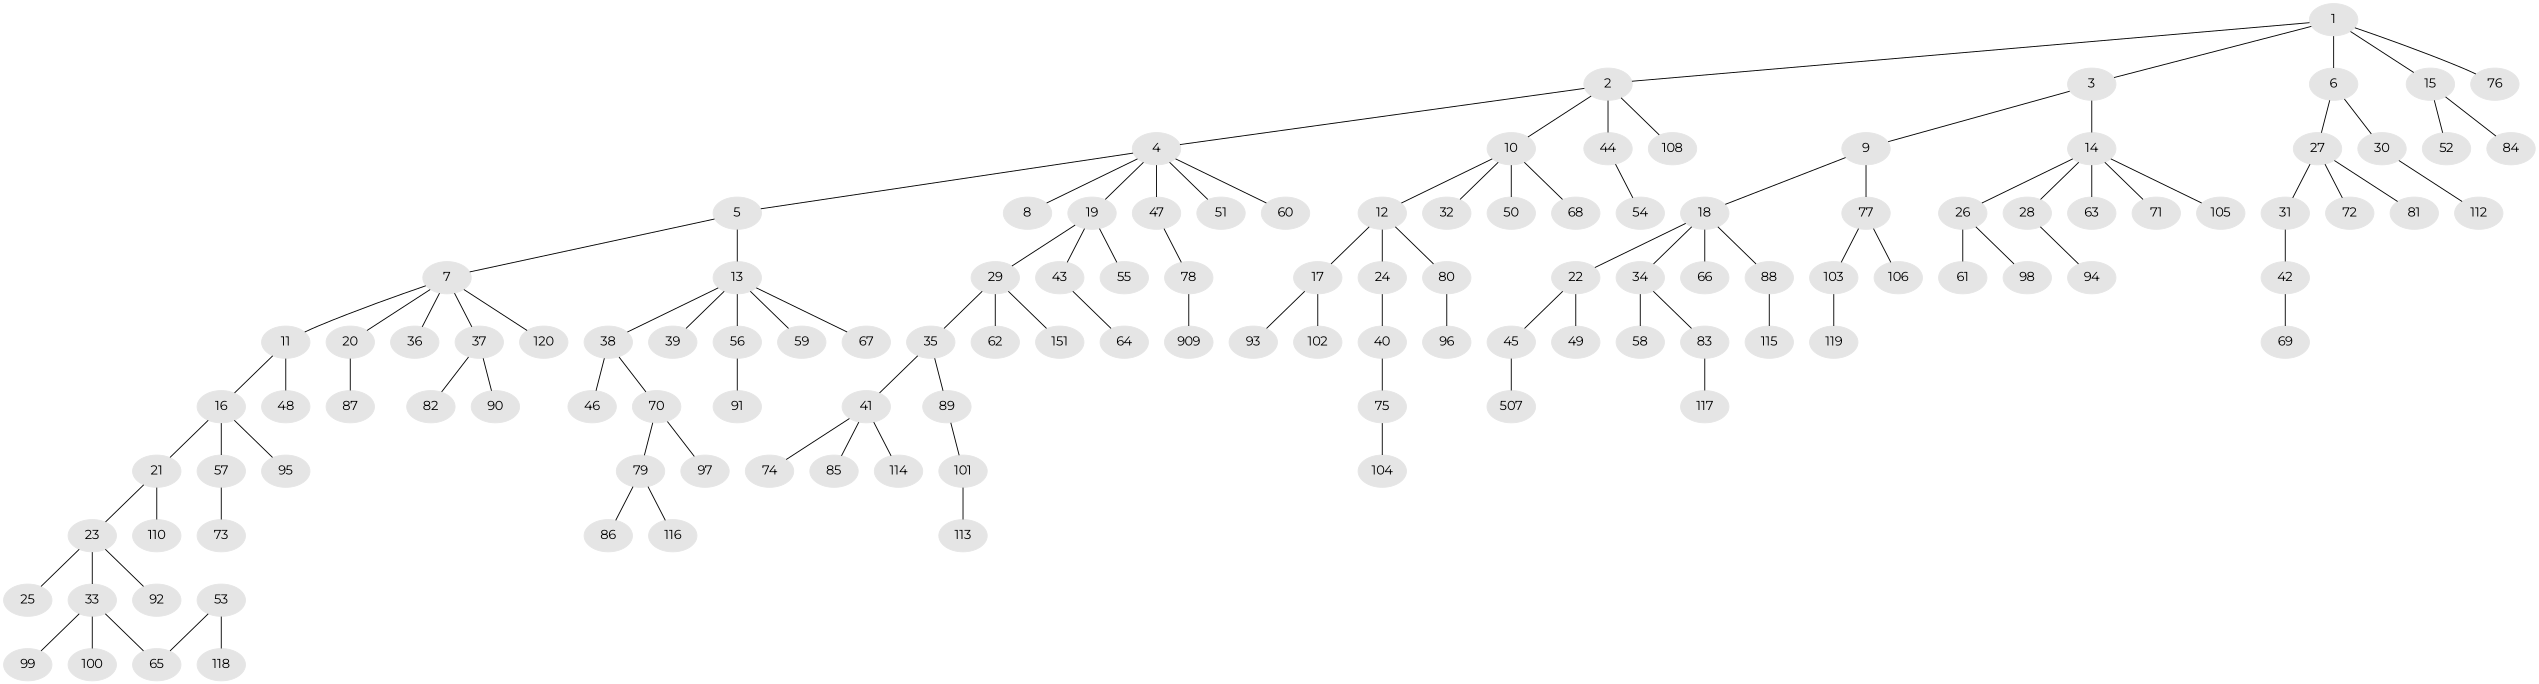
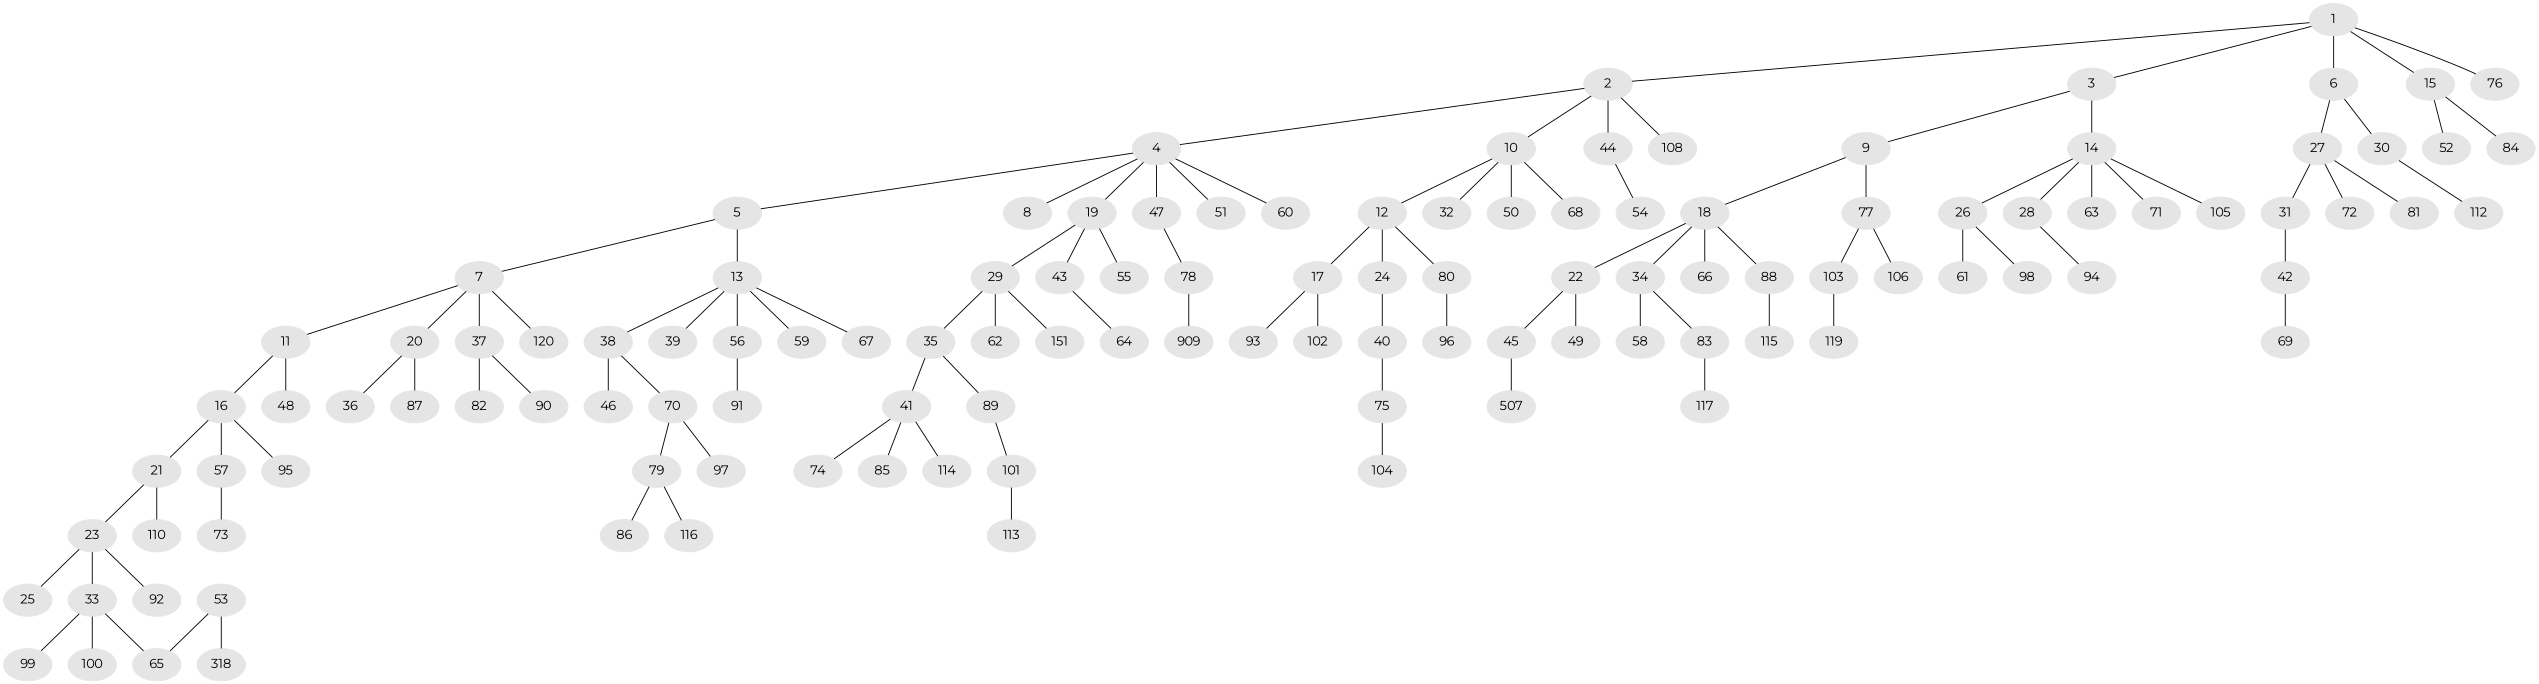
edge "7" -- "36": now "20" -- "36"
node "118": label "118" -> "318"
